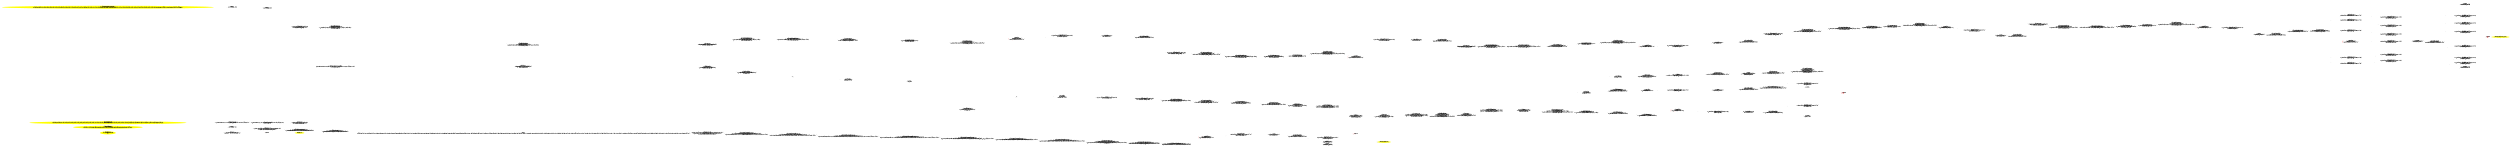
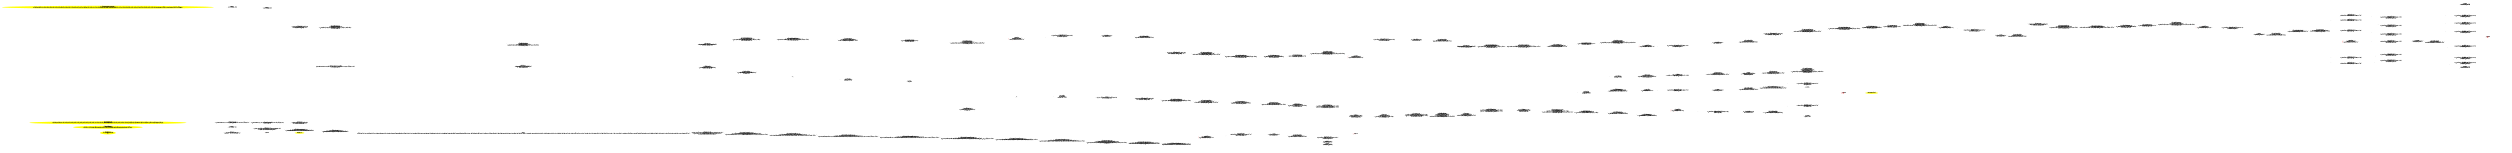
node "2: Exit String RequireGet.process(String,String,String)": removed
node "2: Exit void RequireGet.main(String[])": added
node "2: Exit String RequireGet.getHttp(String)": removed
